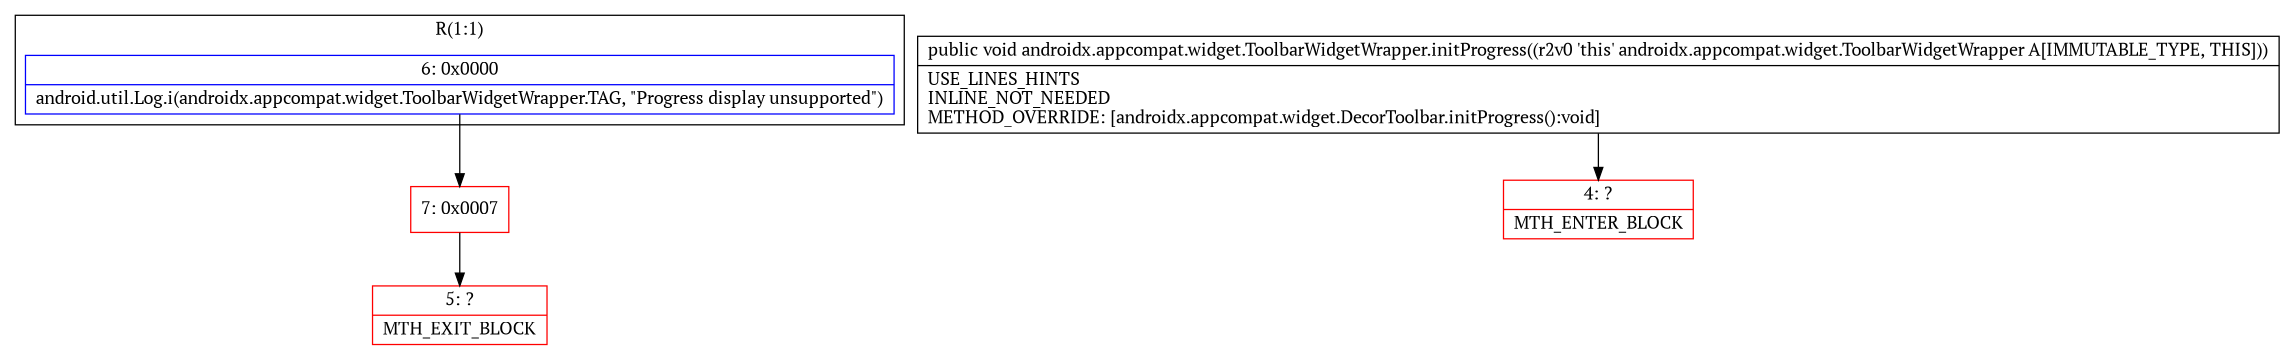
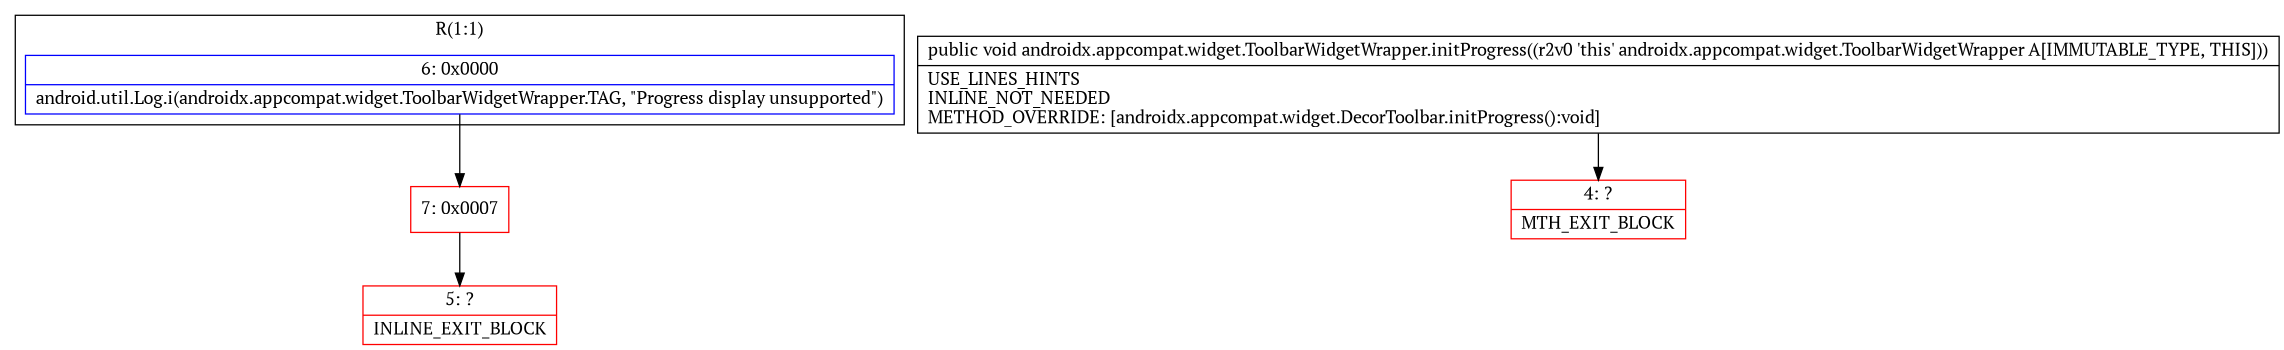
node "4: ?": text "MTH_ENTER_BLOCK" -> "MTH_EXIT_BLOCK"
node "5: ?": text "MTH_EXIT_BLOCK" -> "INLINE_EXIT_BLOCK"
